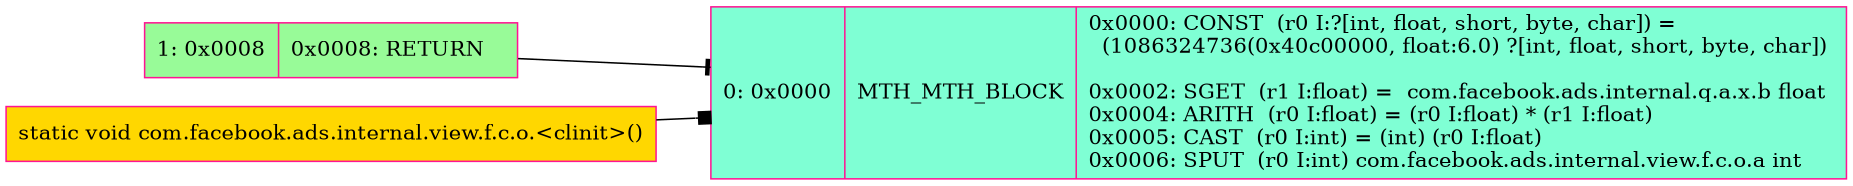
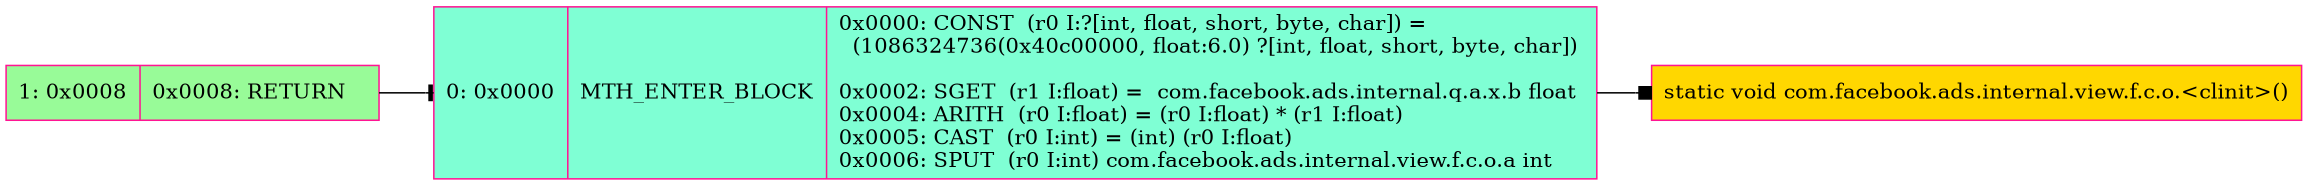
node "0: 0x0000": text "MTH_MTH_BLOCK" -> "MTH_ENTER_BLOCK"
edge "static void com.facebook.ads.internal.view.f.c.o.<clinit>()" -> "0: 0x0000": reversed
